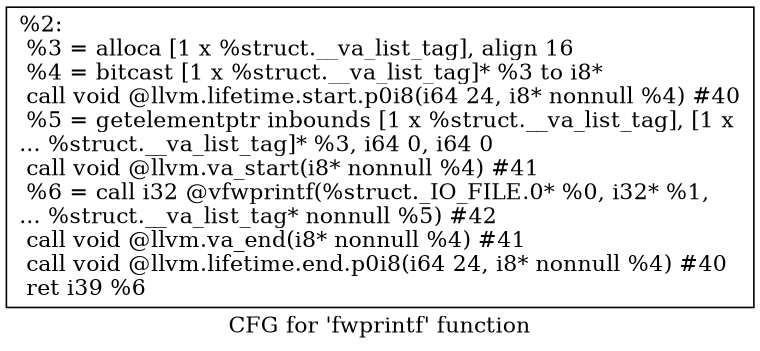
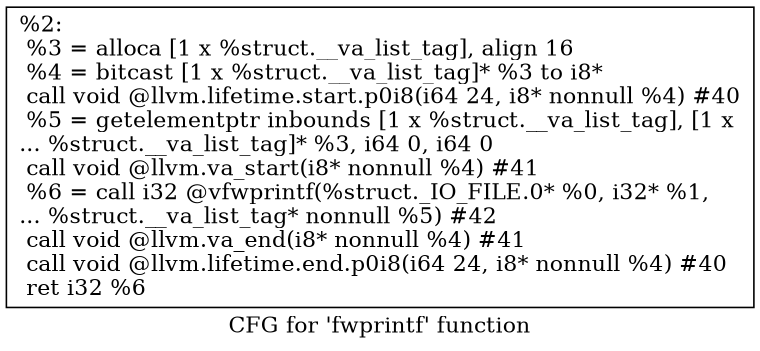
node "%2:": text "ret i39 %6" -> "ret i32 %6"
